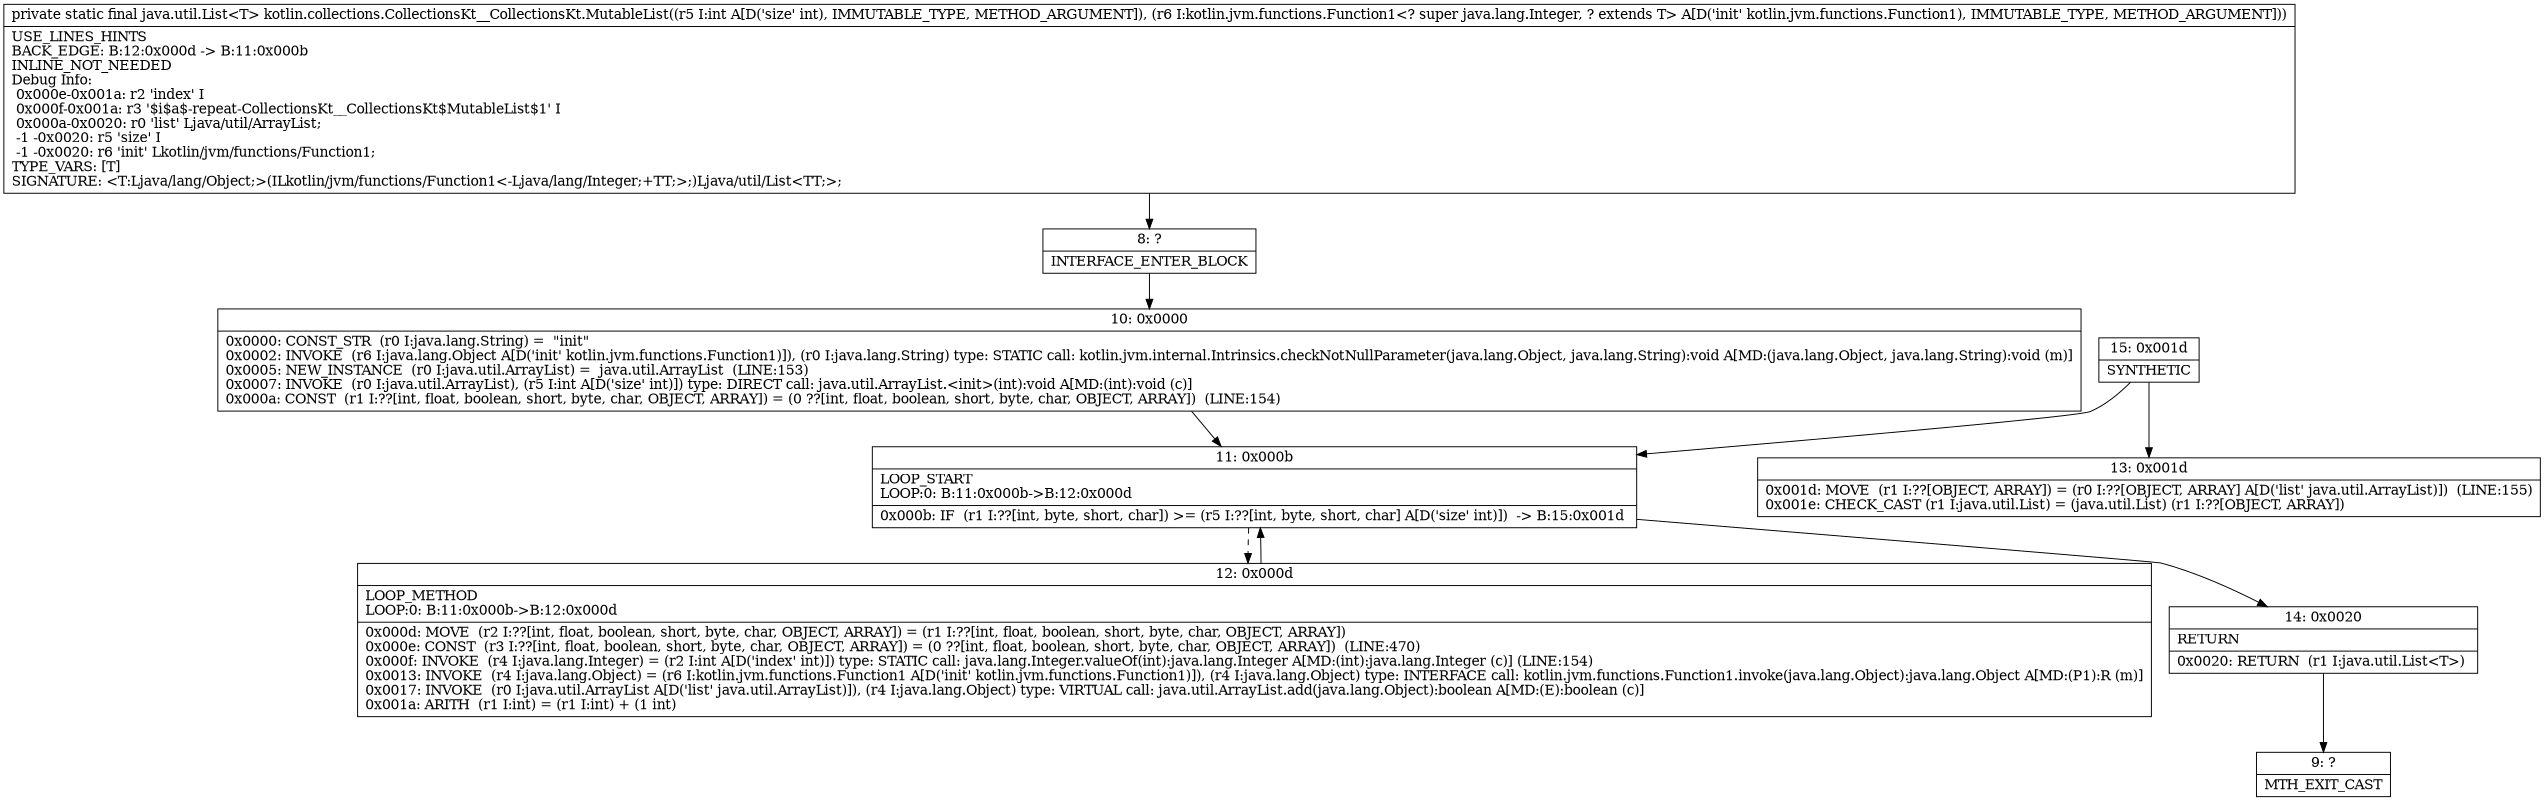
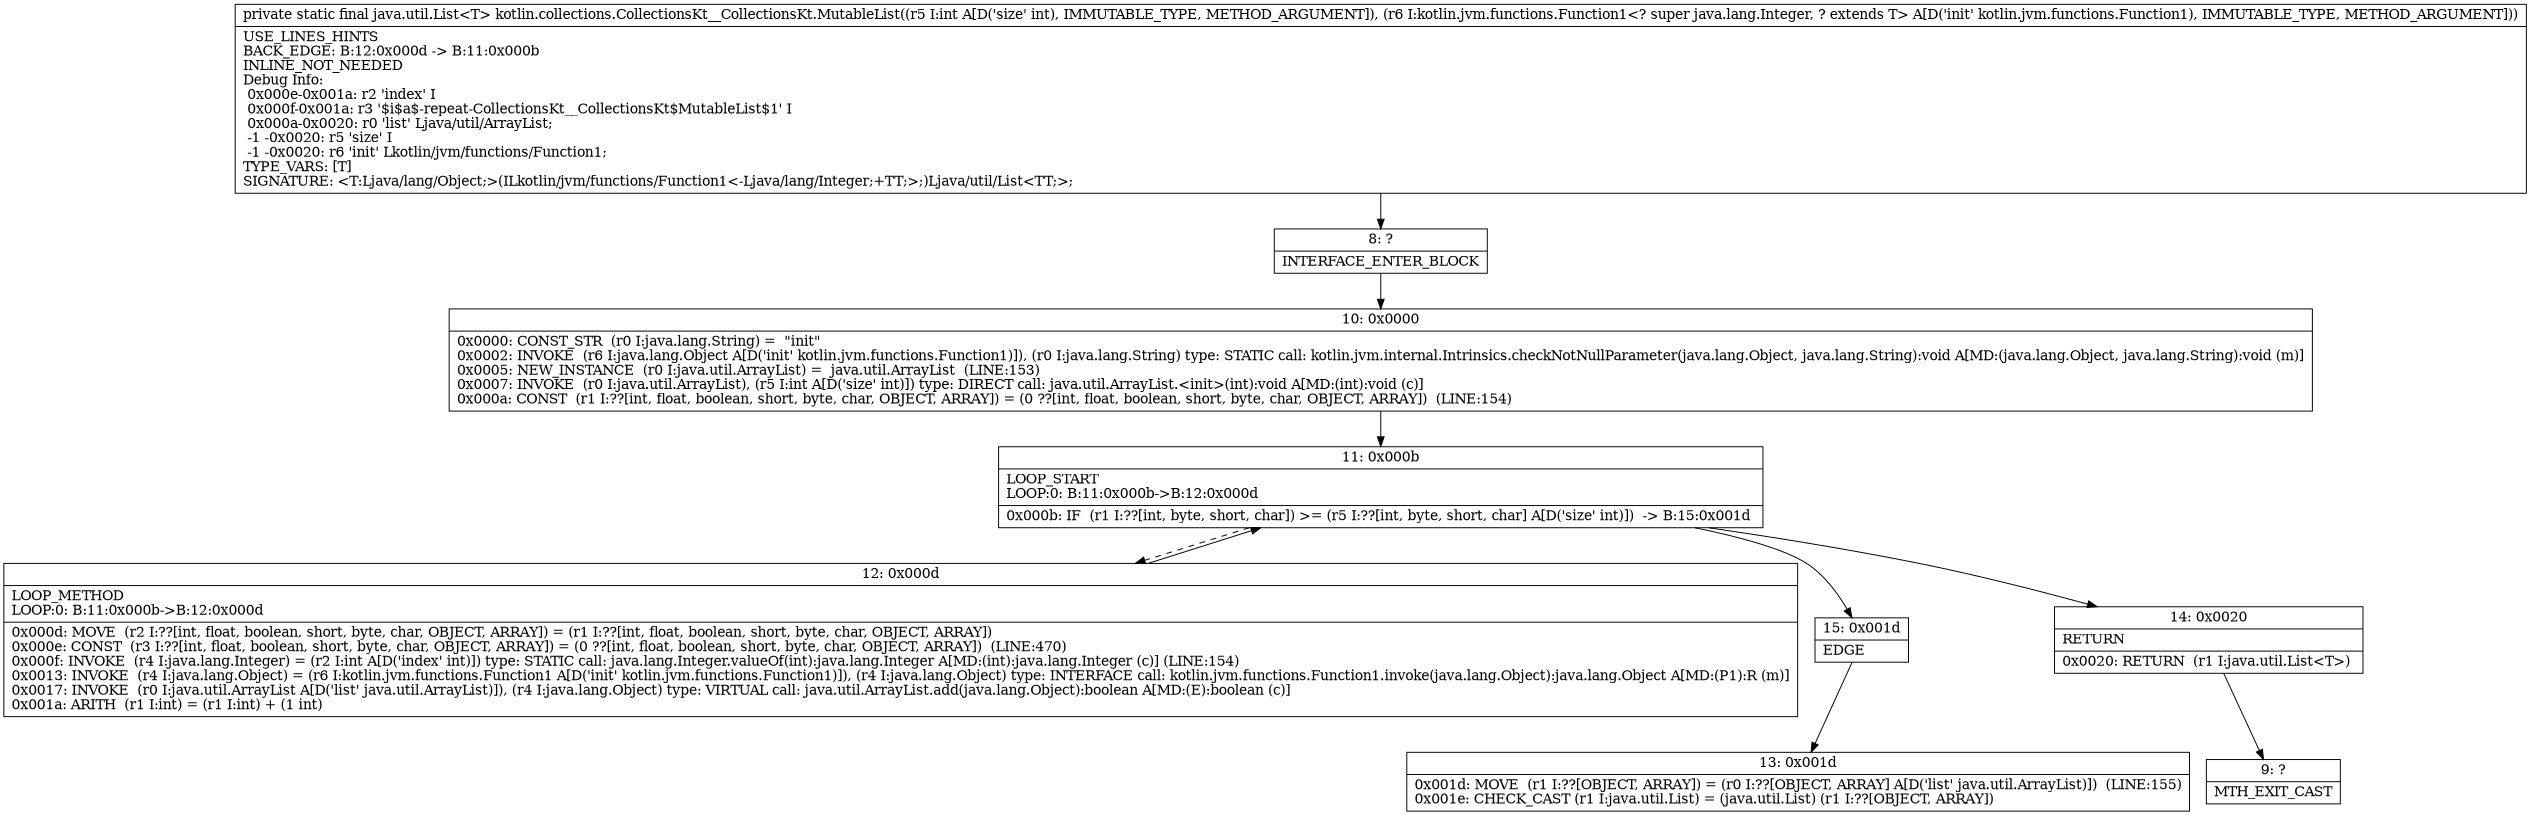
node "15: 0x001d": text "SYNTHETIC" -> "EDGE"
edge "15: 0x001d" -> "11: 0x000b": reversed
